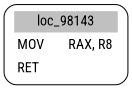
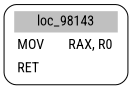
node "loc_98143": text "MOV        RAX, R8" -> "MOV        RAX, R0"
